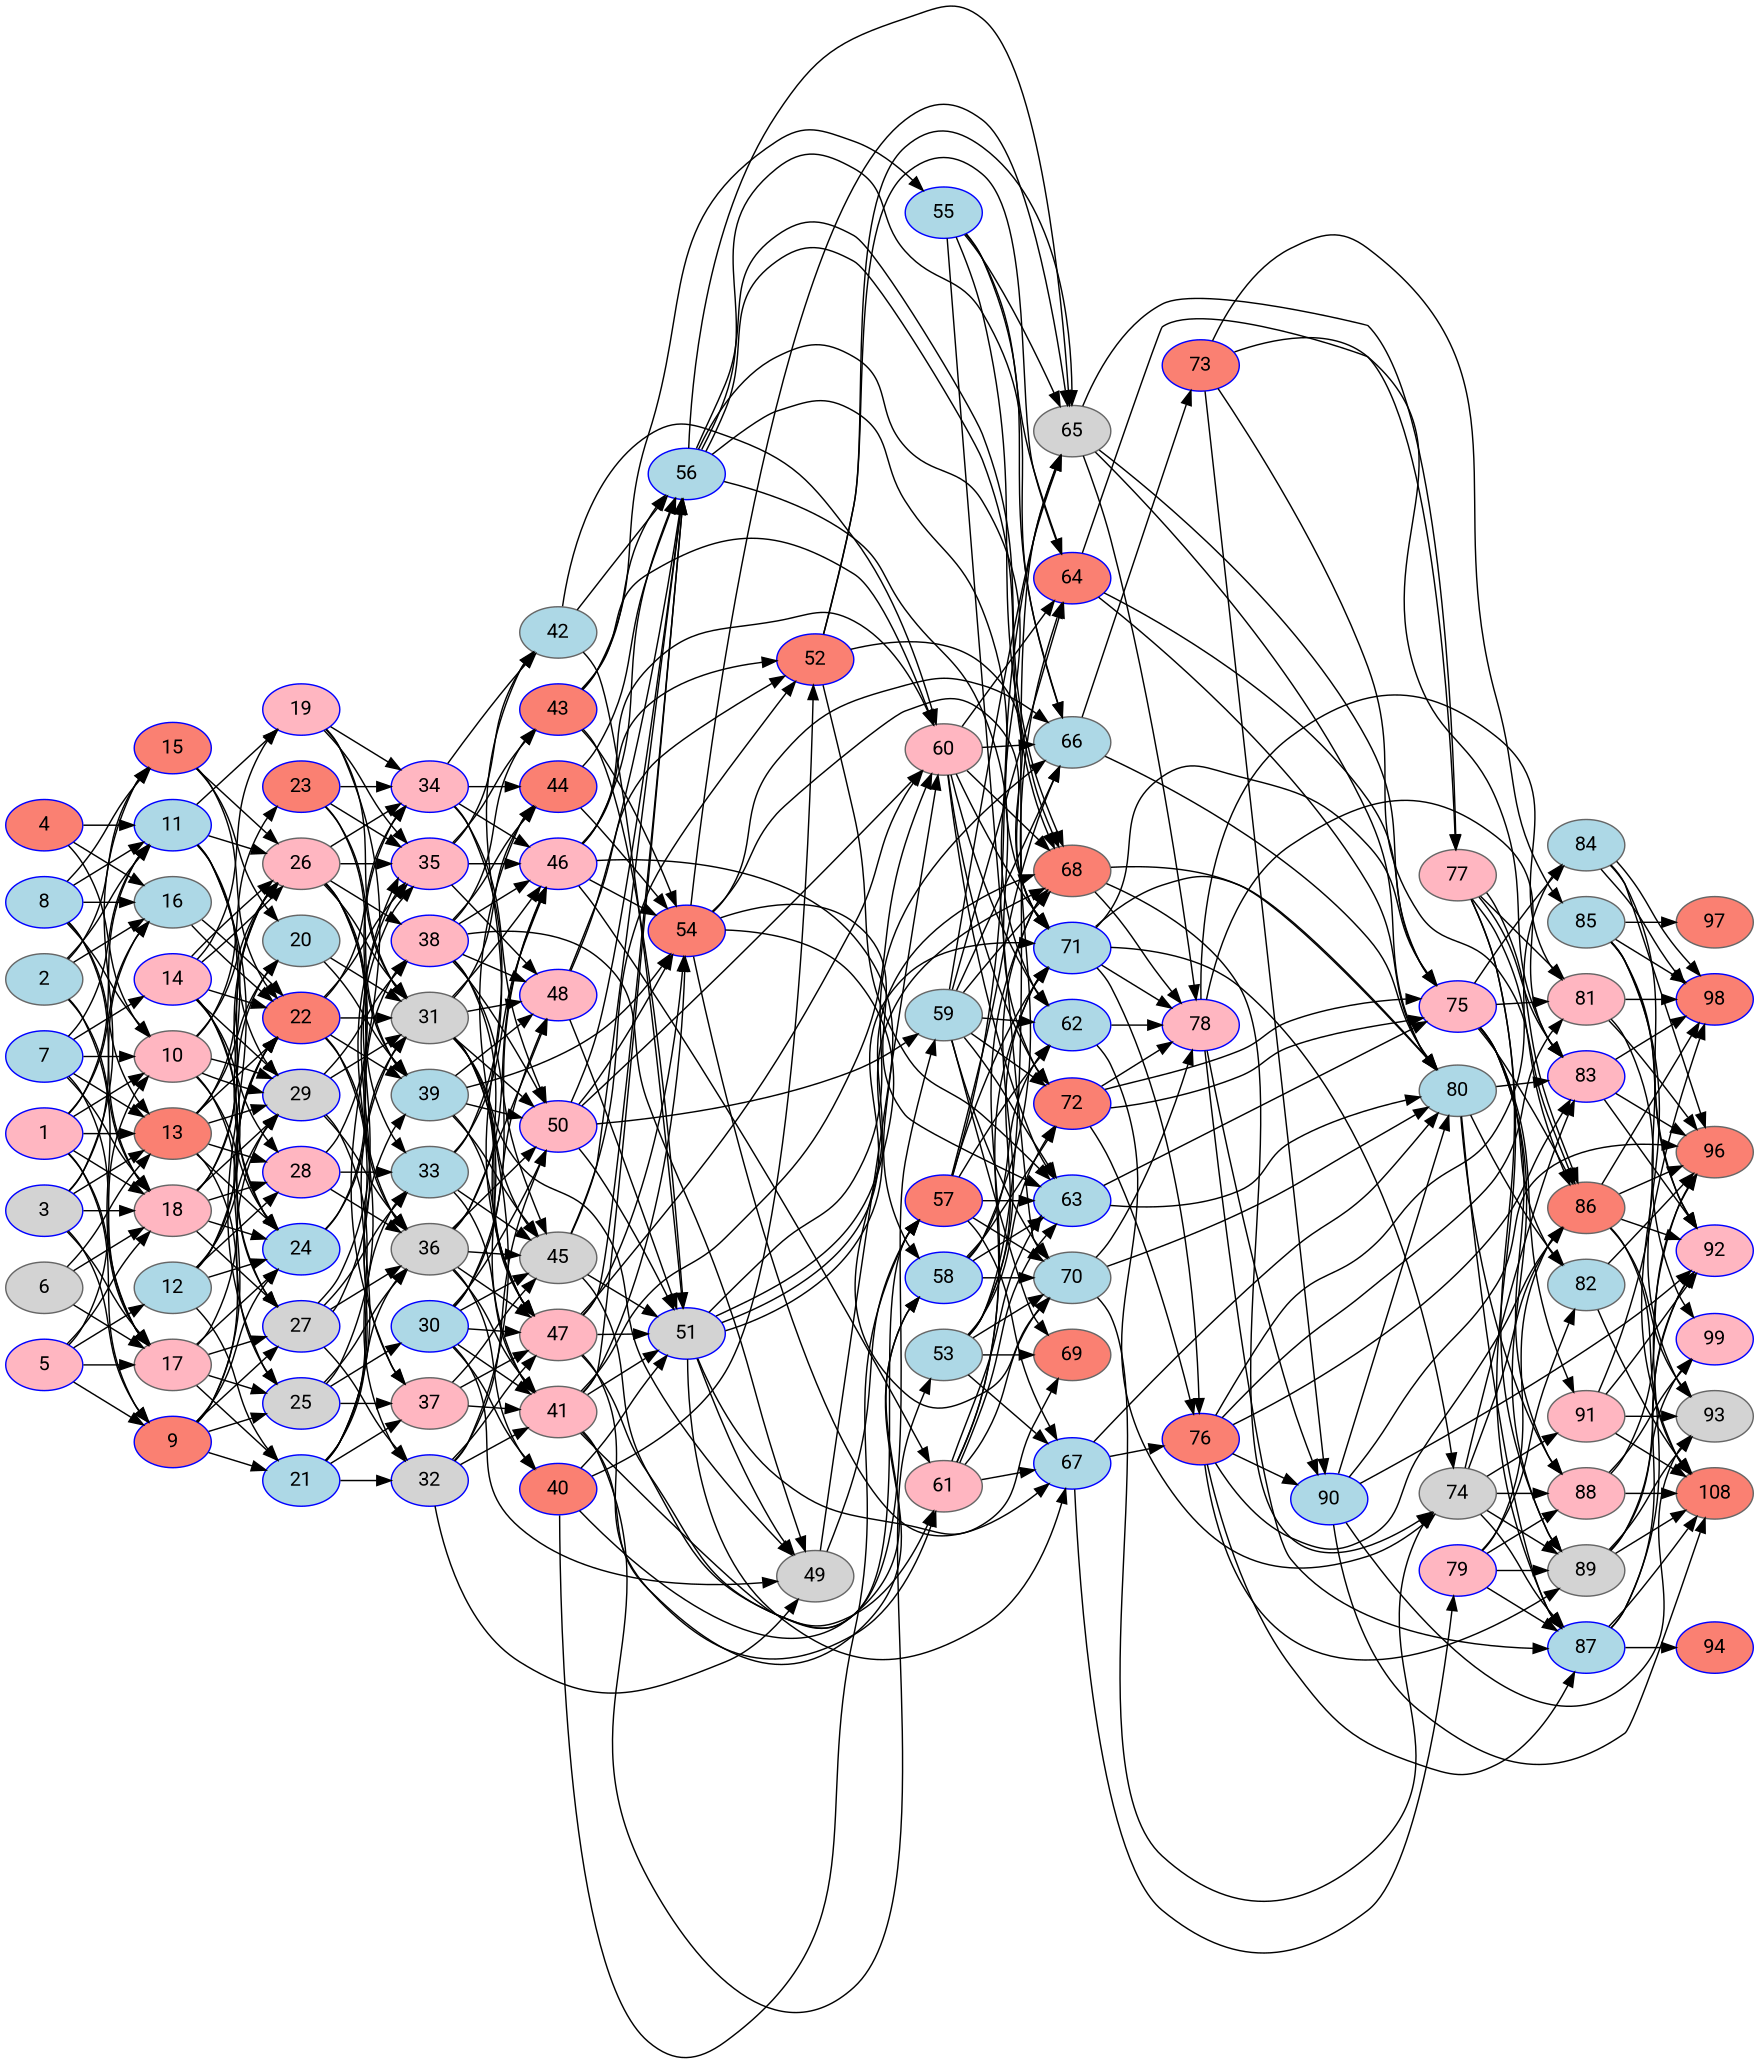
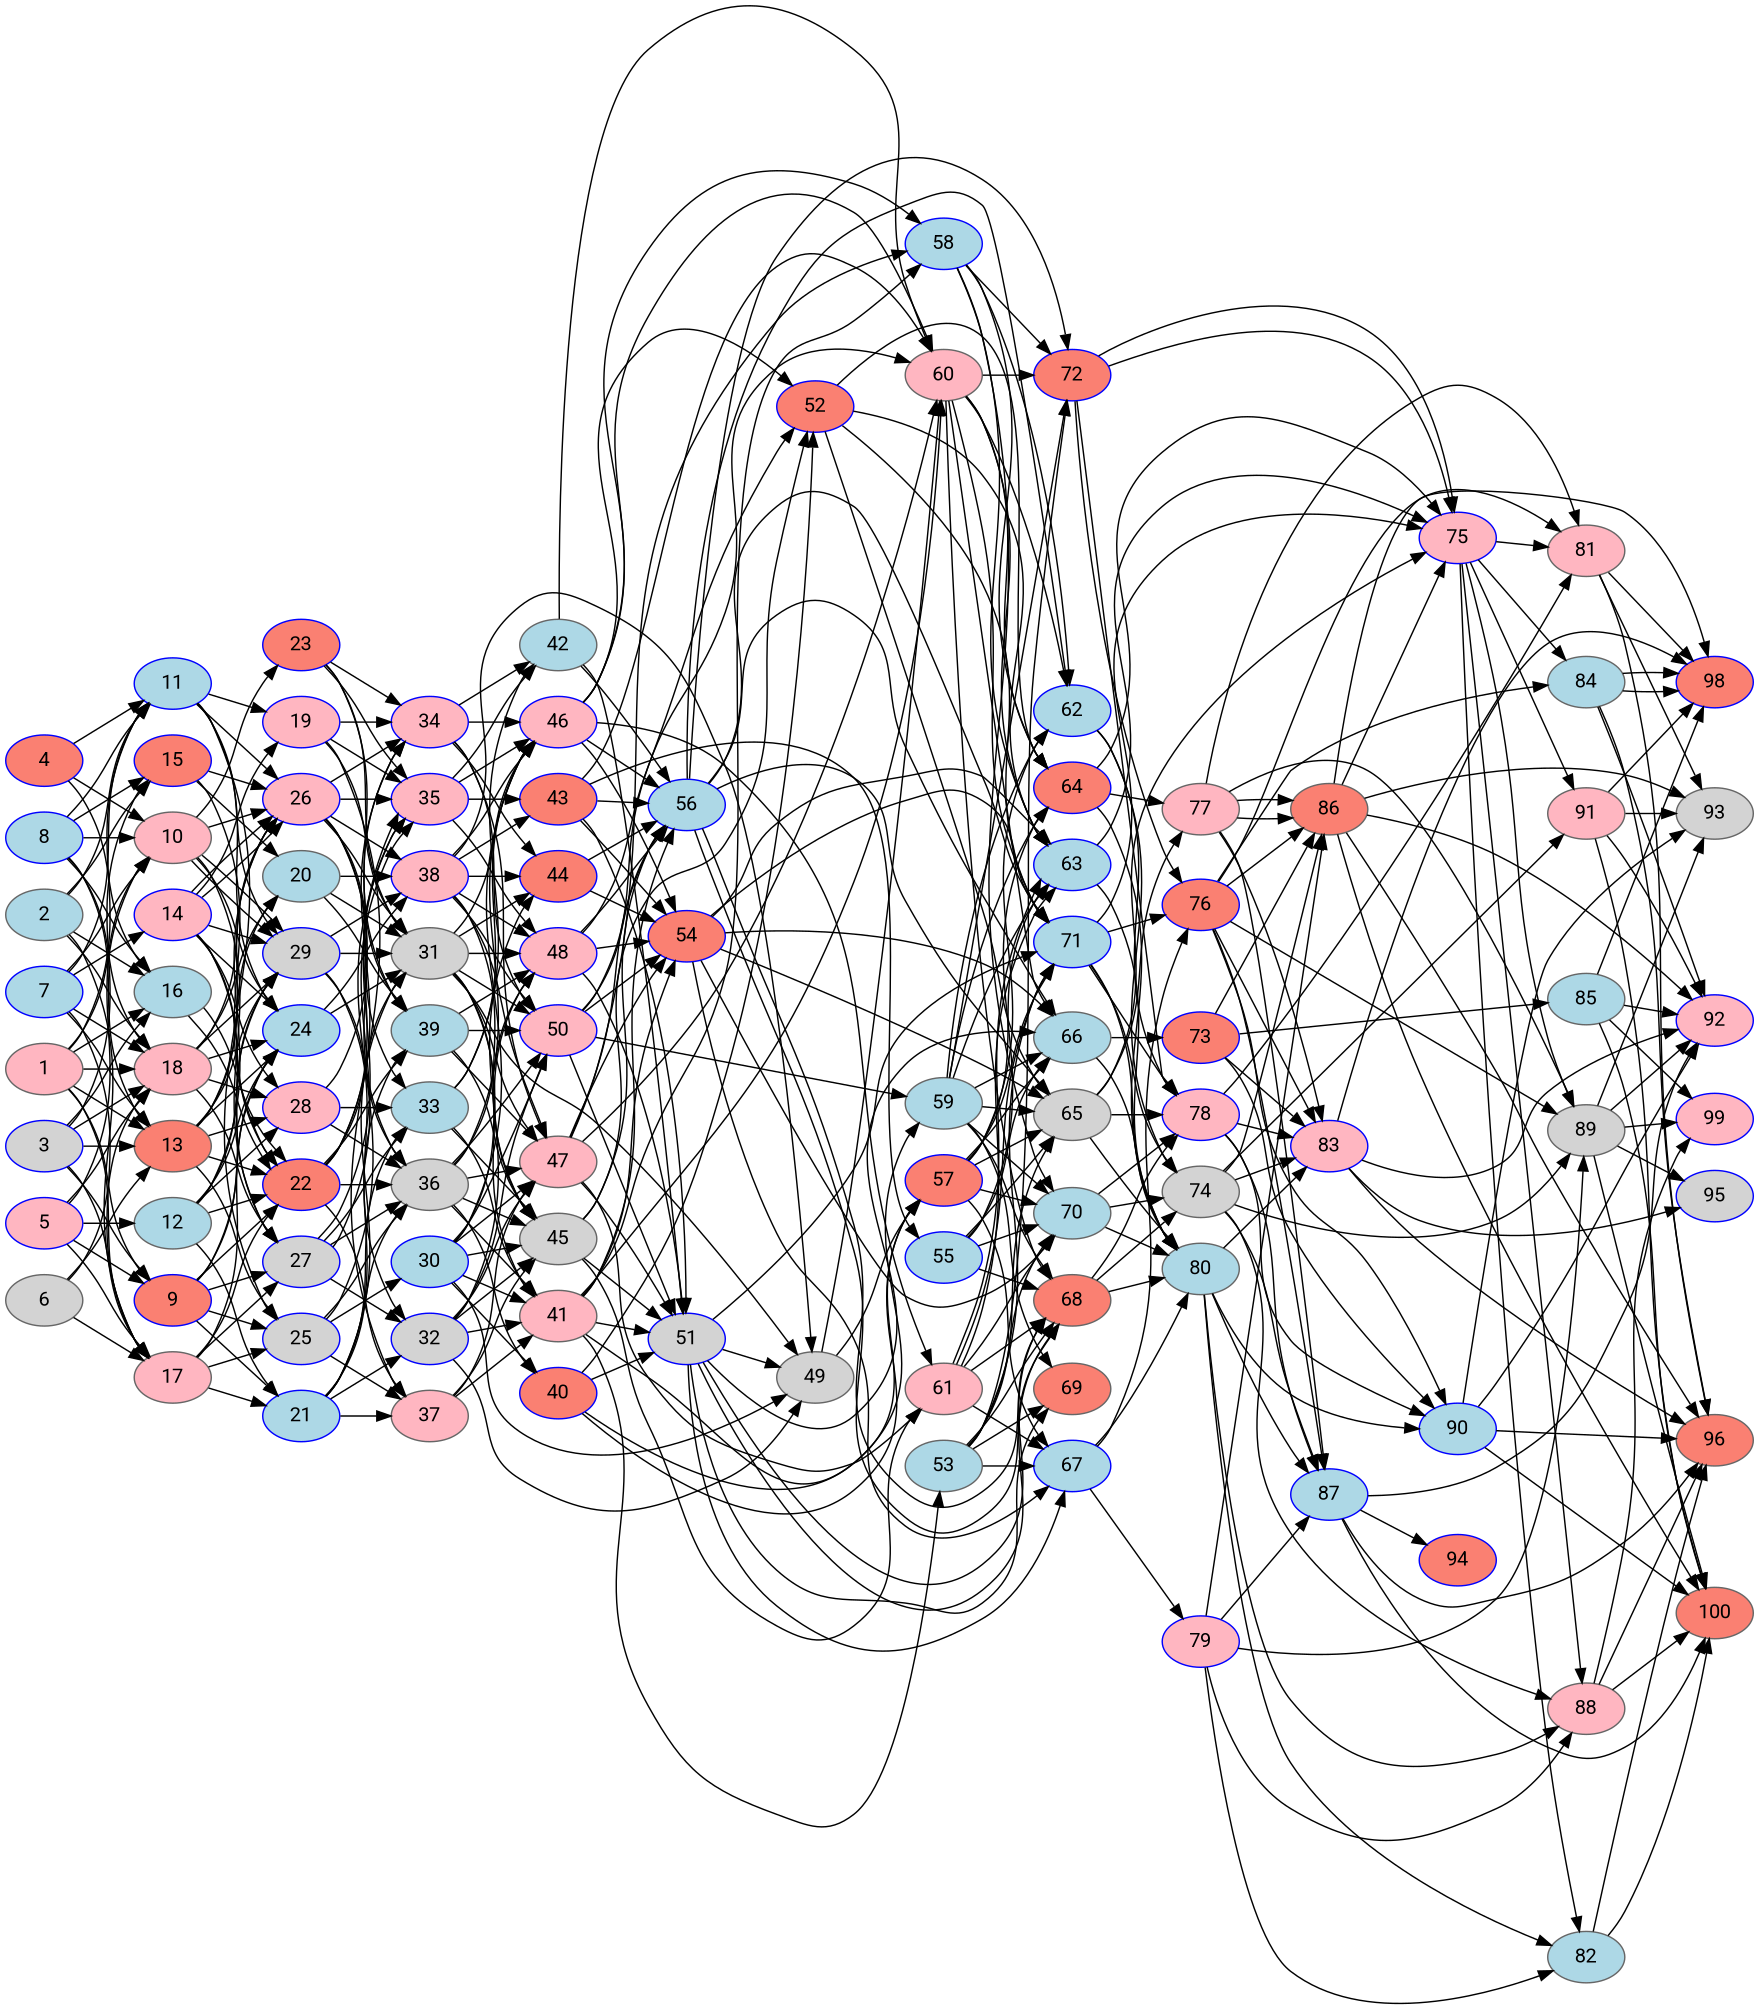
node "26": color gray40 -> blue
edge "20" -> "38": added
node "97": removed
edge "39" -> "54": now "48" -> "54"
edge "75" -> "86": reversed
node "1": color blue -> gray40
node "95": added
edge "32" -> "45": added
edge "90" -> "80": reversed
node "108": label "108" -> "100"
